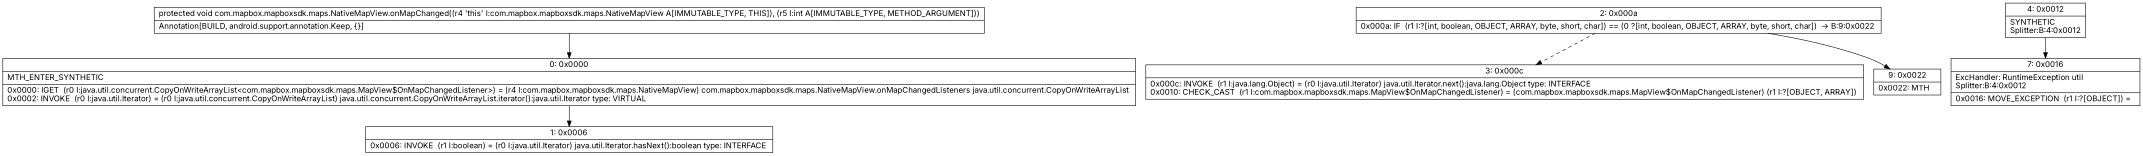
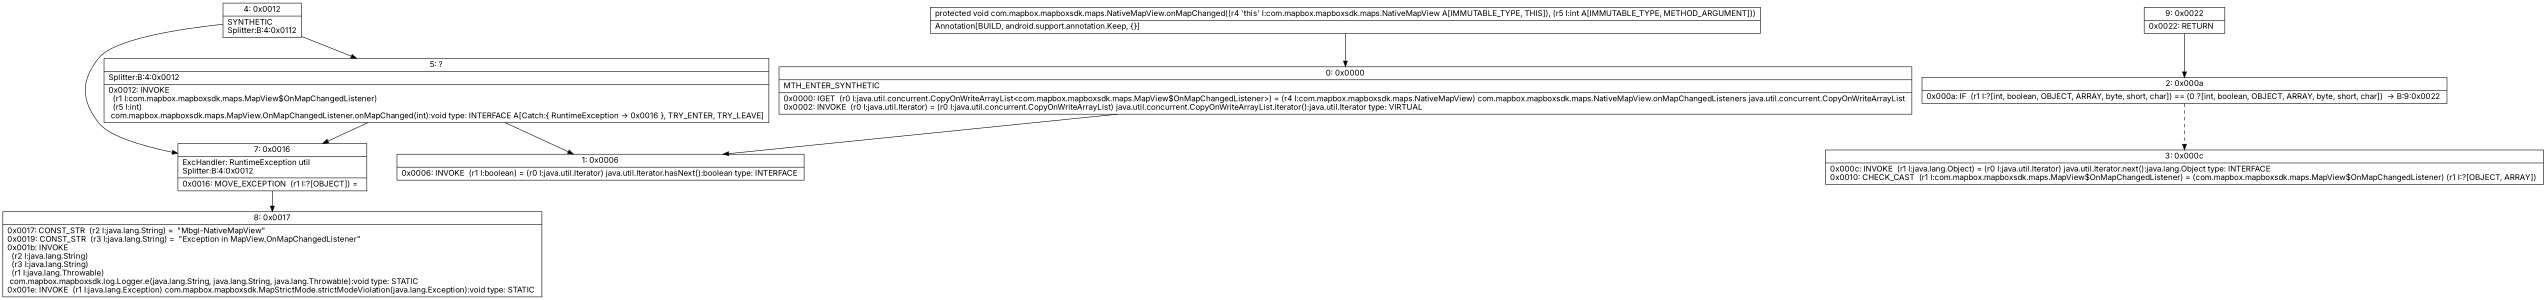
node "4: 0x0012": text "Splitter:B:4:0x0012" -> "Splitter:B:4:0x0112"
edge "2: 0x000a" -> "9: 0x0022": reversed
node "9: 0x0022": text "0x0022: MTH" -> "0x0022: RETURN"
node "5: ?": added
node "8: 0x0017": added
